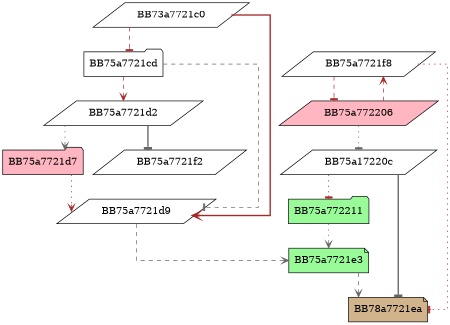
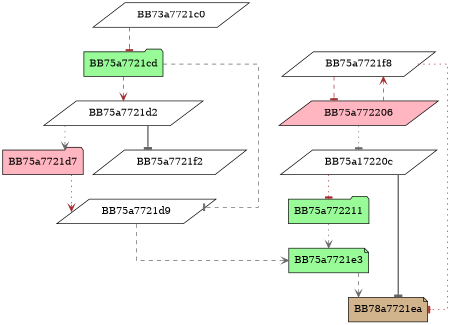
node "BB75a7721cd": fillcolor white -> palegreen
edge "BB73a7721c0" -> "BB75a7721d9": removed
